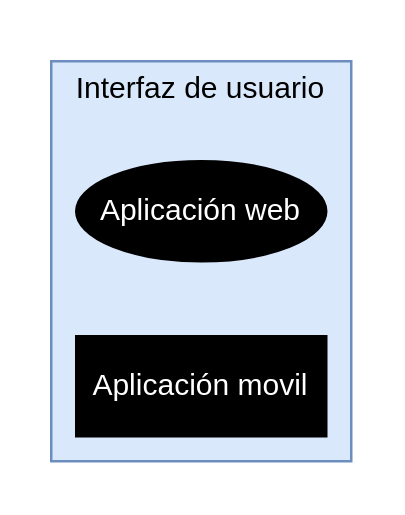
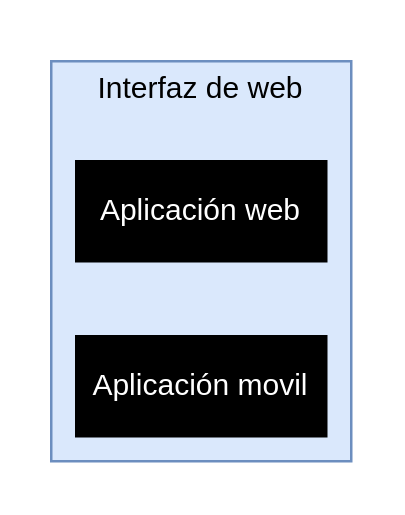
node "Interfaz de usuario": label "Interfaz de usuario" -> "Interfaz de web"
node "Aplicación web": shape ellipse -> rectangle
